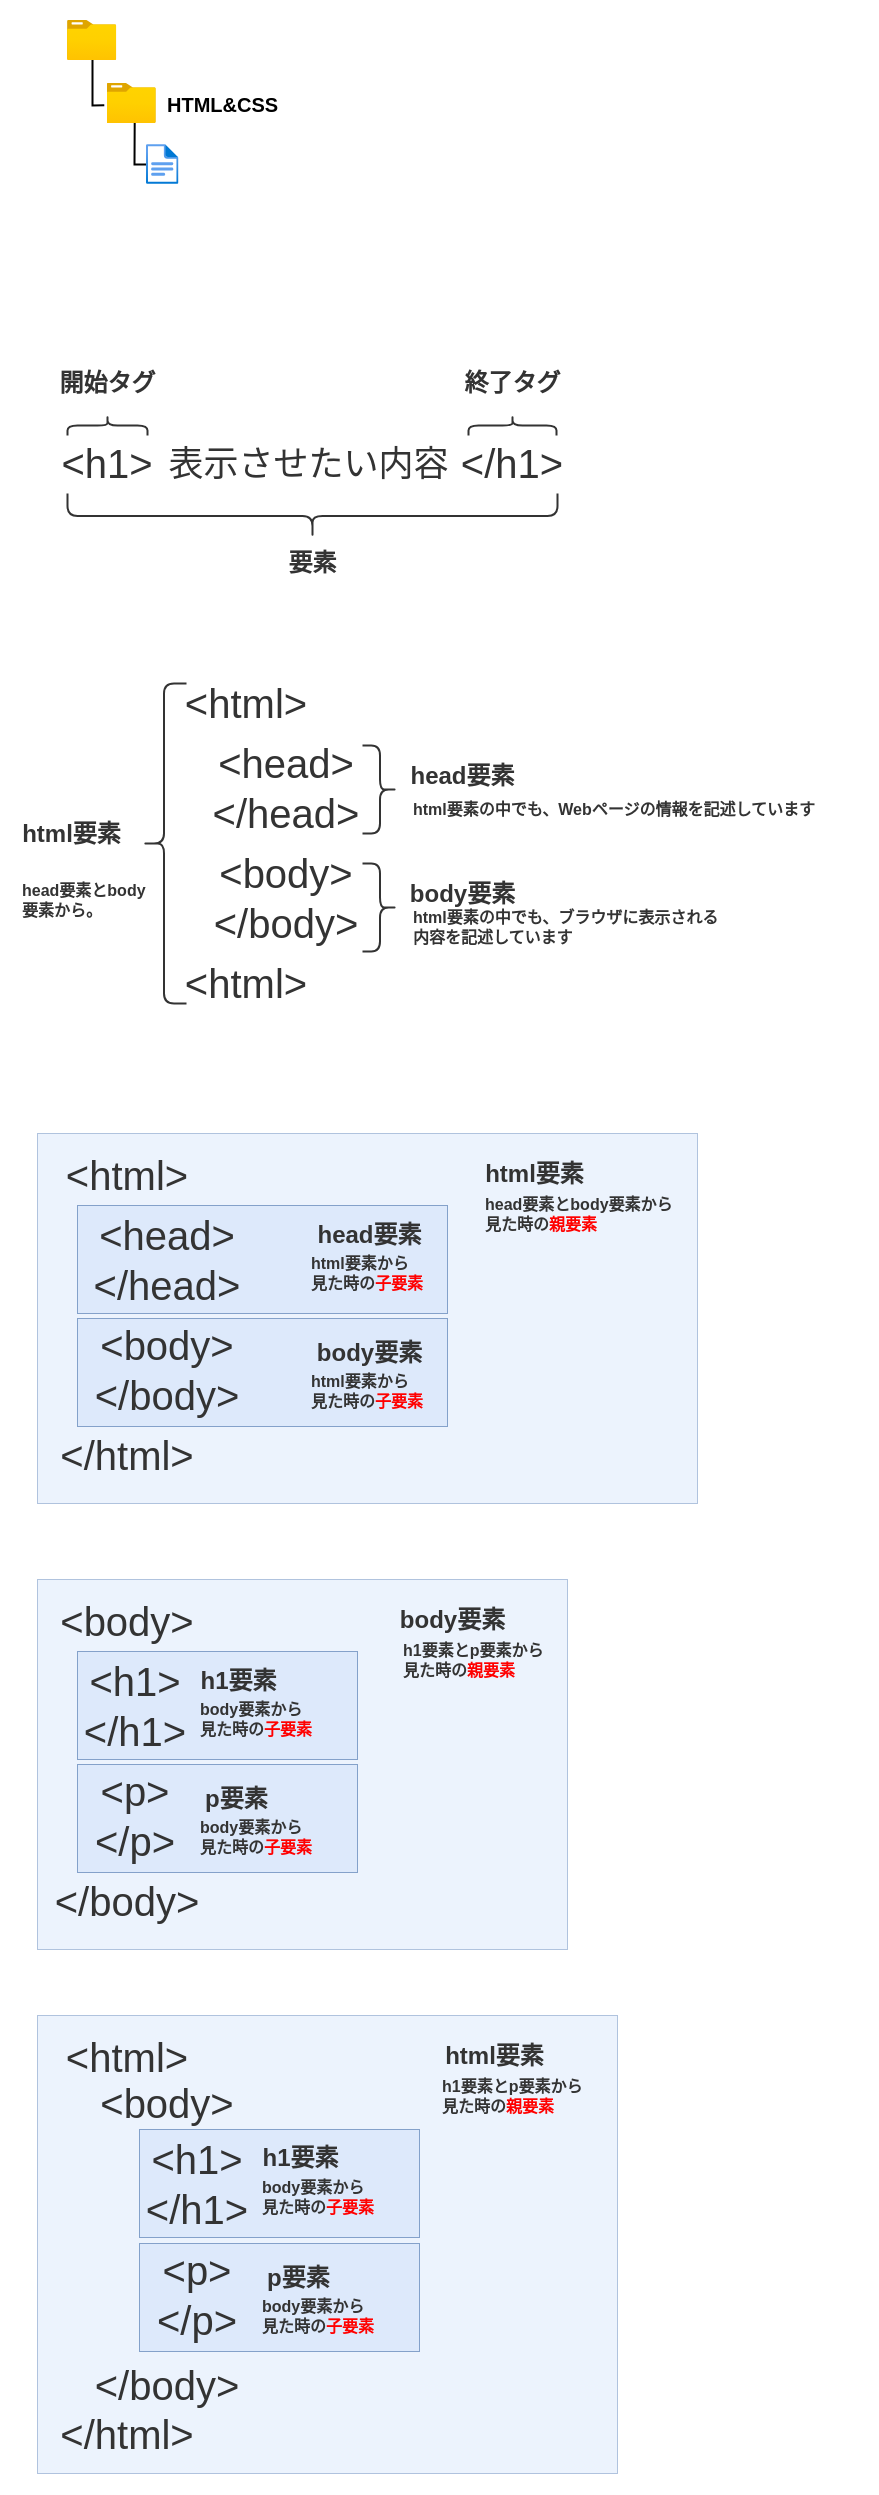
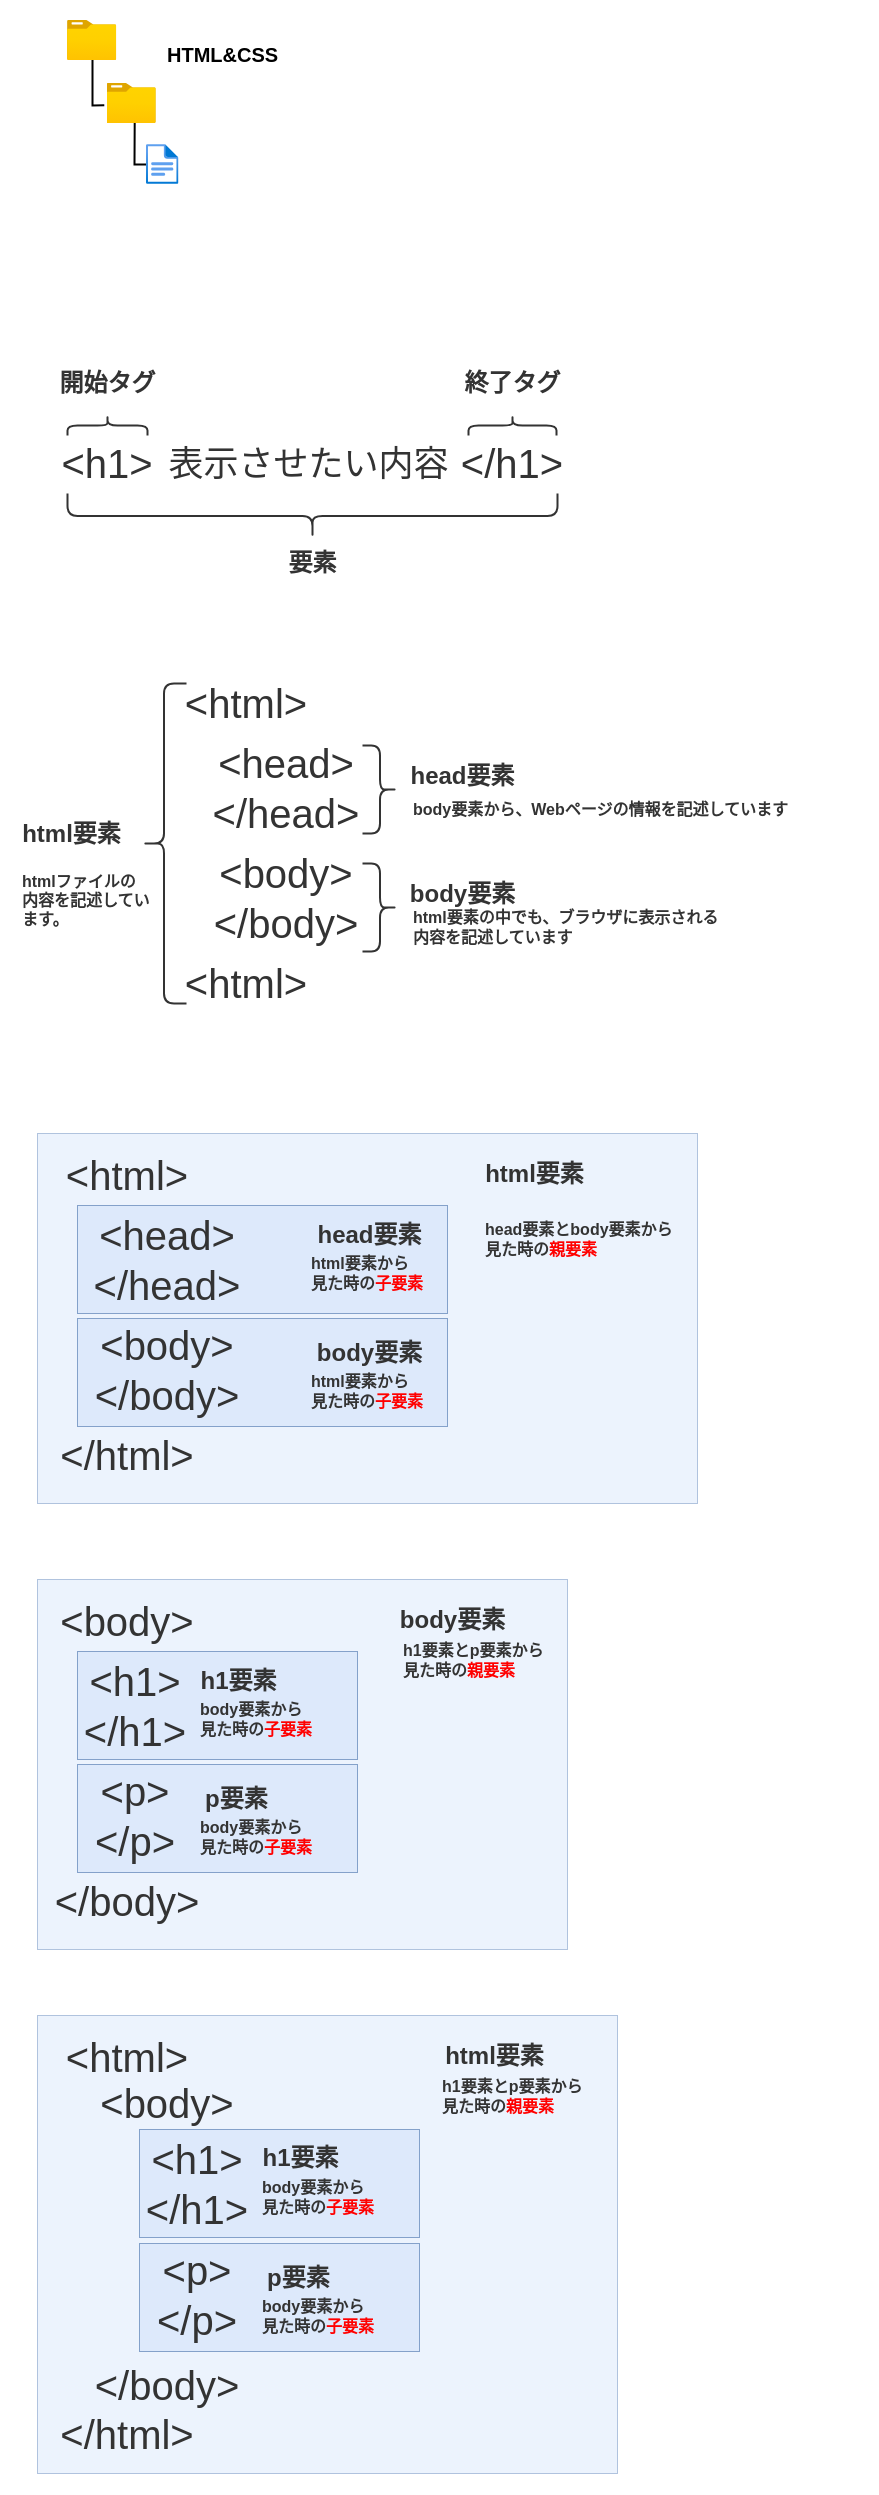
node "HTML&CSS": moved (226, 105) -> (226, 55)
node "html要素の中でも、Webページの情報を記述しています": label "html要素の中でも、Webページの情報を記述しています" -> "body要素から、Webページの情報を記述しています"
node "head要素とbody要素から。": label "head要素とbody要素から。" -> "htmlファイルの内容を記述しています。"
node "head要素とbody要素から 見た時の親要素": moved (581, 1215) -> (581, 1240)
